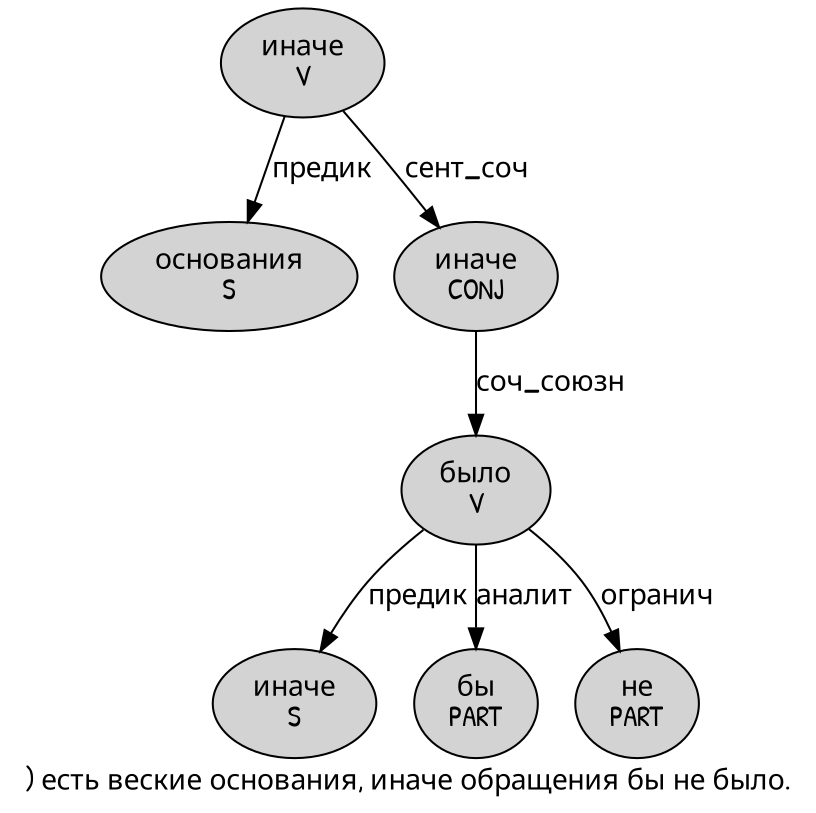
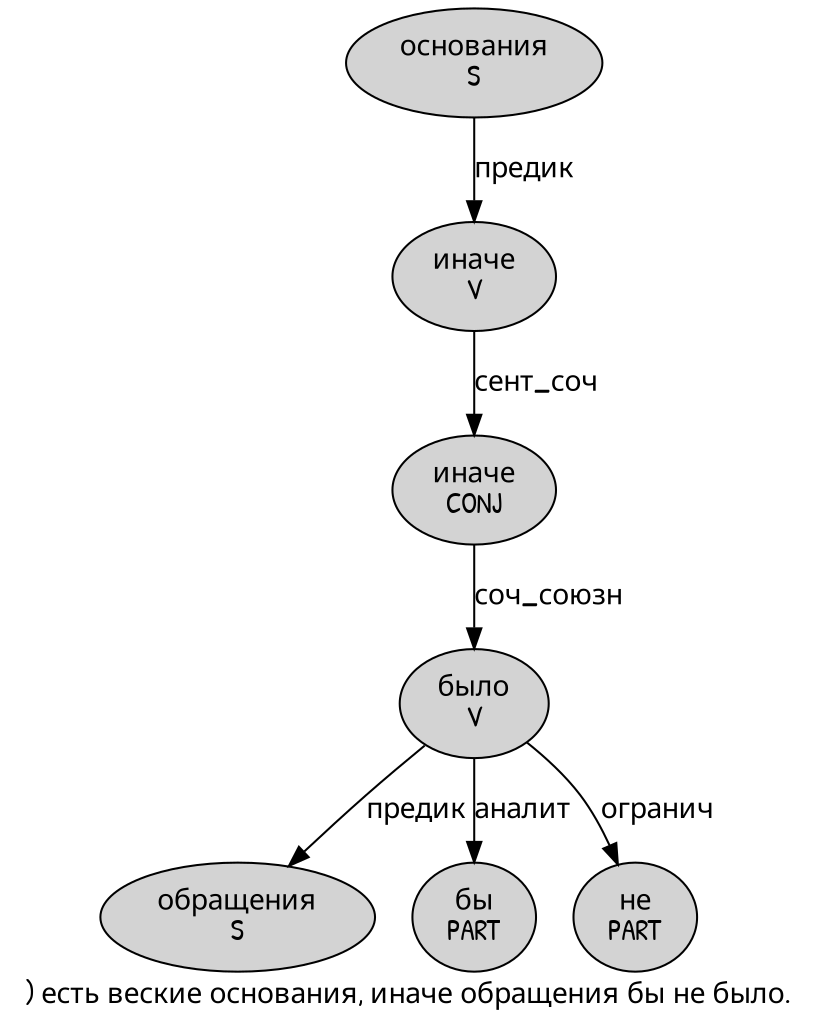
edge "иначе V" -> "основания S": reversed
node "иначе S": label "иначе S" -> "обращения S"
